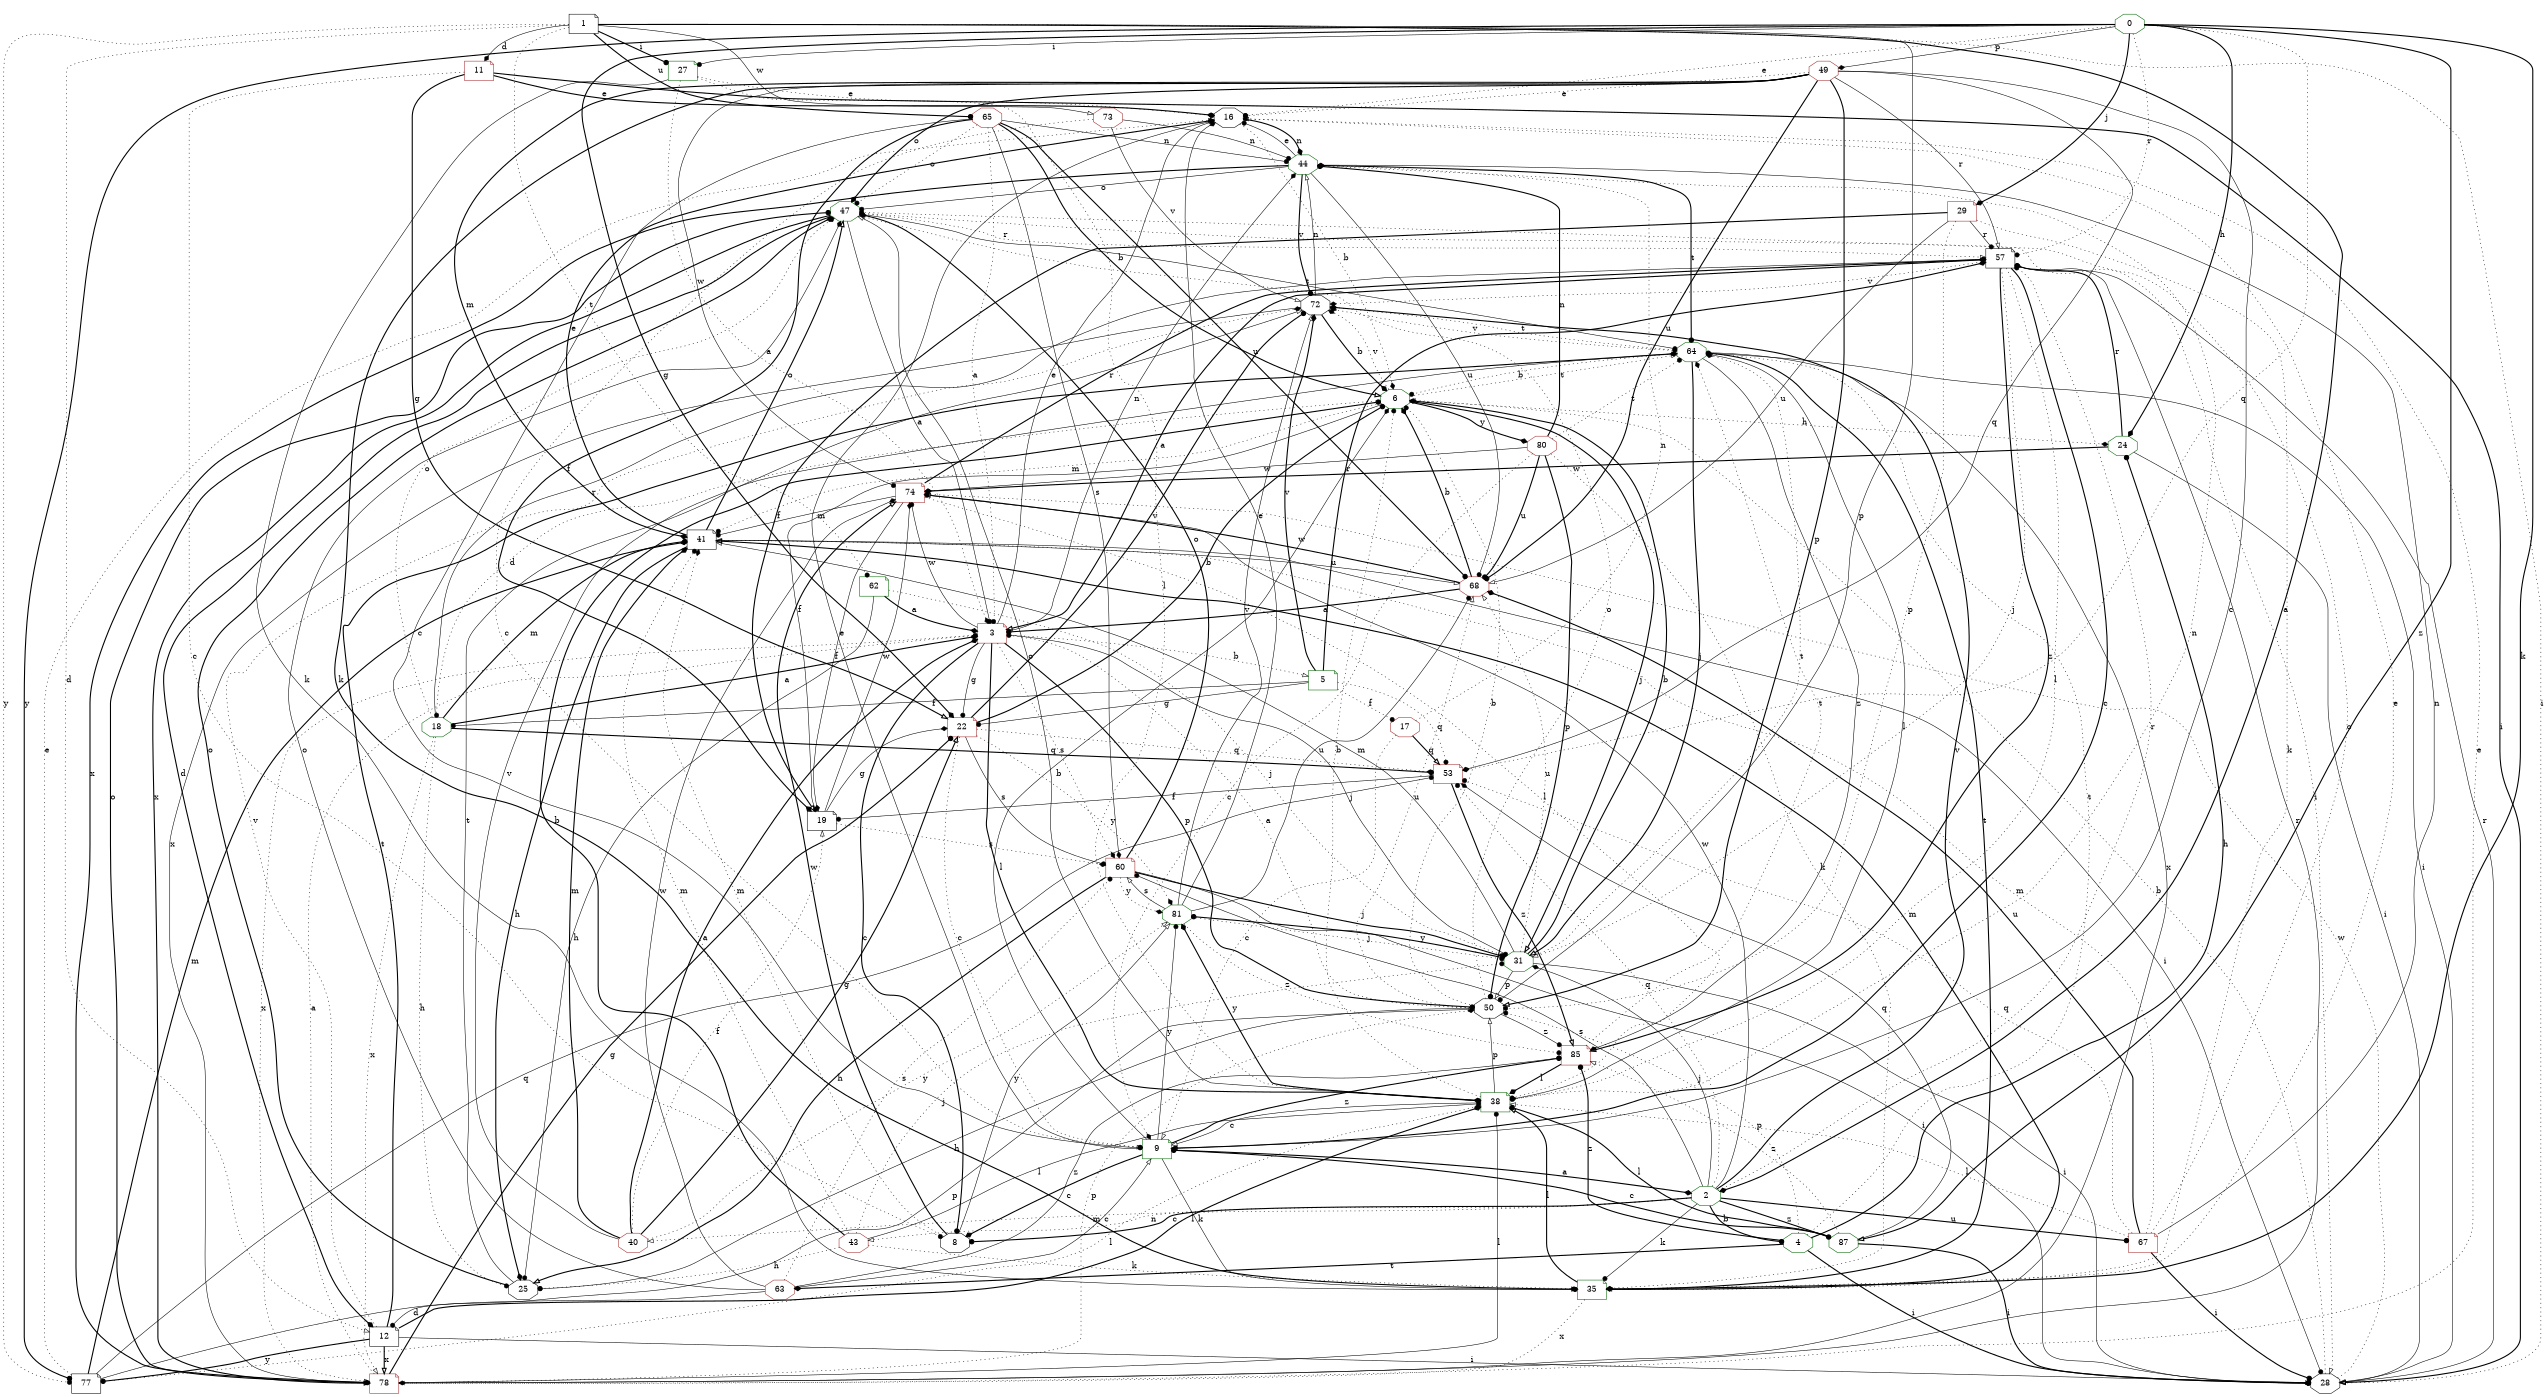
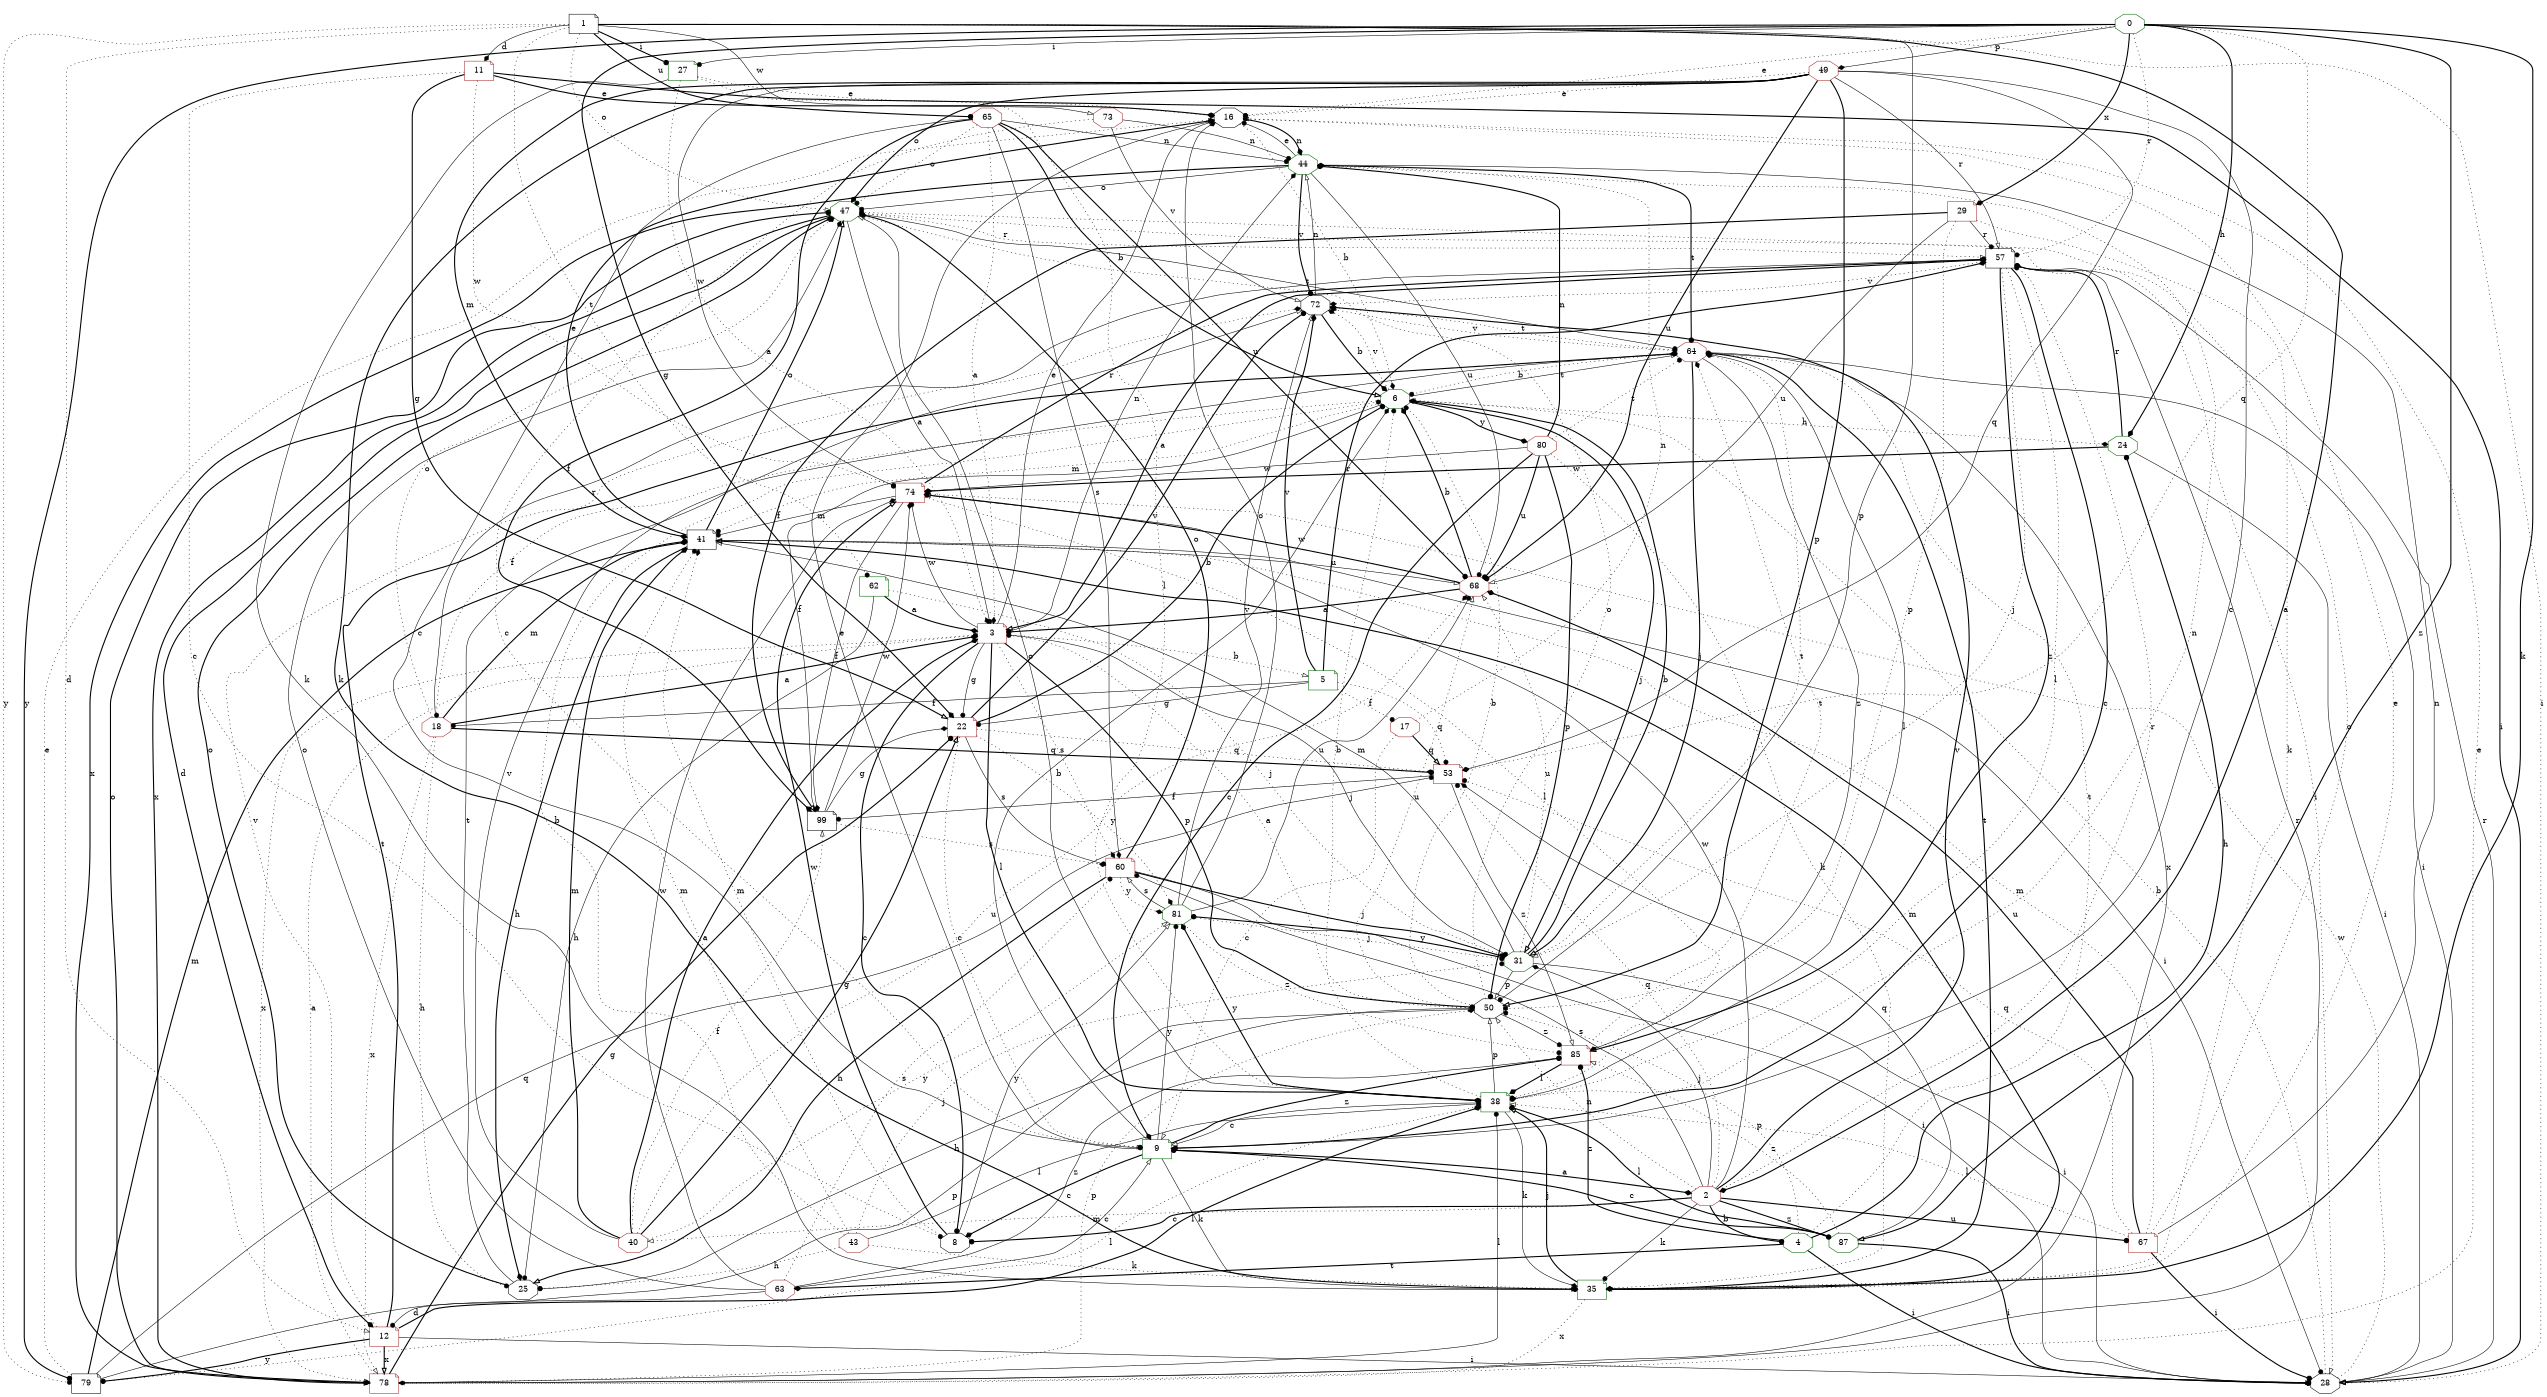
edge "0" -> "29": label "j" -> "x"
edge "1" -> "47": added, label "o"
node "64": color darkgreen -> brown
edge "11" -> "74": added, label "w"
edge "65" -> "3": arrowhead dot -> diamond
edge "6" -> "64": style dotted -> solid
edge "81" -> "16": label "e" -> "o"
edge "25" -> "64": arrowhead onormal -> dot
edge "72" -> "78": removed, label "x"
edge "6" -> "18": label "d" -> "f"
edge "43" -> "6": style bold -> dotted
node "18": color darkgreen -> brown
edge "80" -> "9": style dotted -> bold
node "19": label "19" -> "99"
edge "40" -> "68": added, label "u"
edge "53" -> "85": style bold -> solid
edge "35" -> "38": label "l" -> "j"
node "2": color darkgreen -> brown
edge "38" -> "35": added, label "k"
edge "2" -> "43": now "2" -> "50"
node "12": color black -> brown
node "77": label "77" -> "79"
